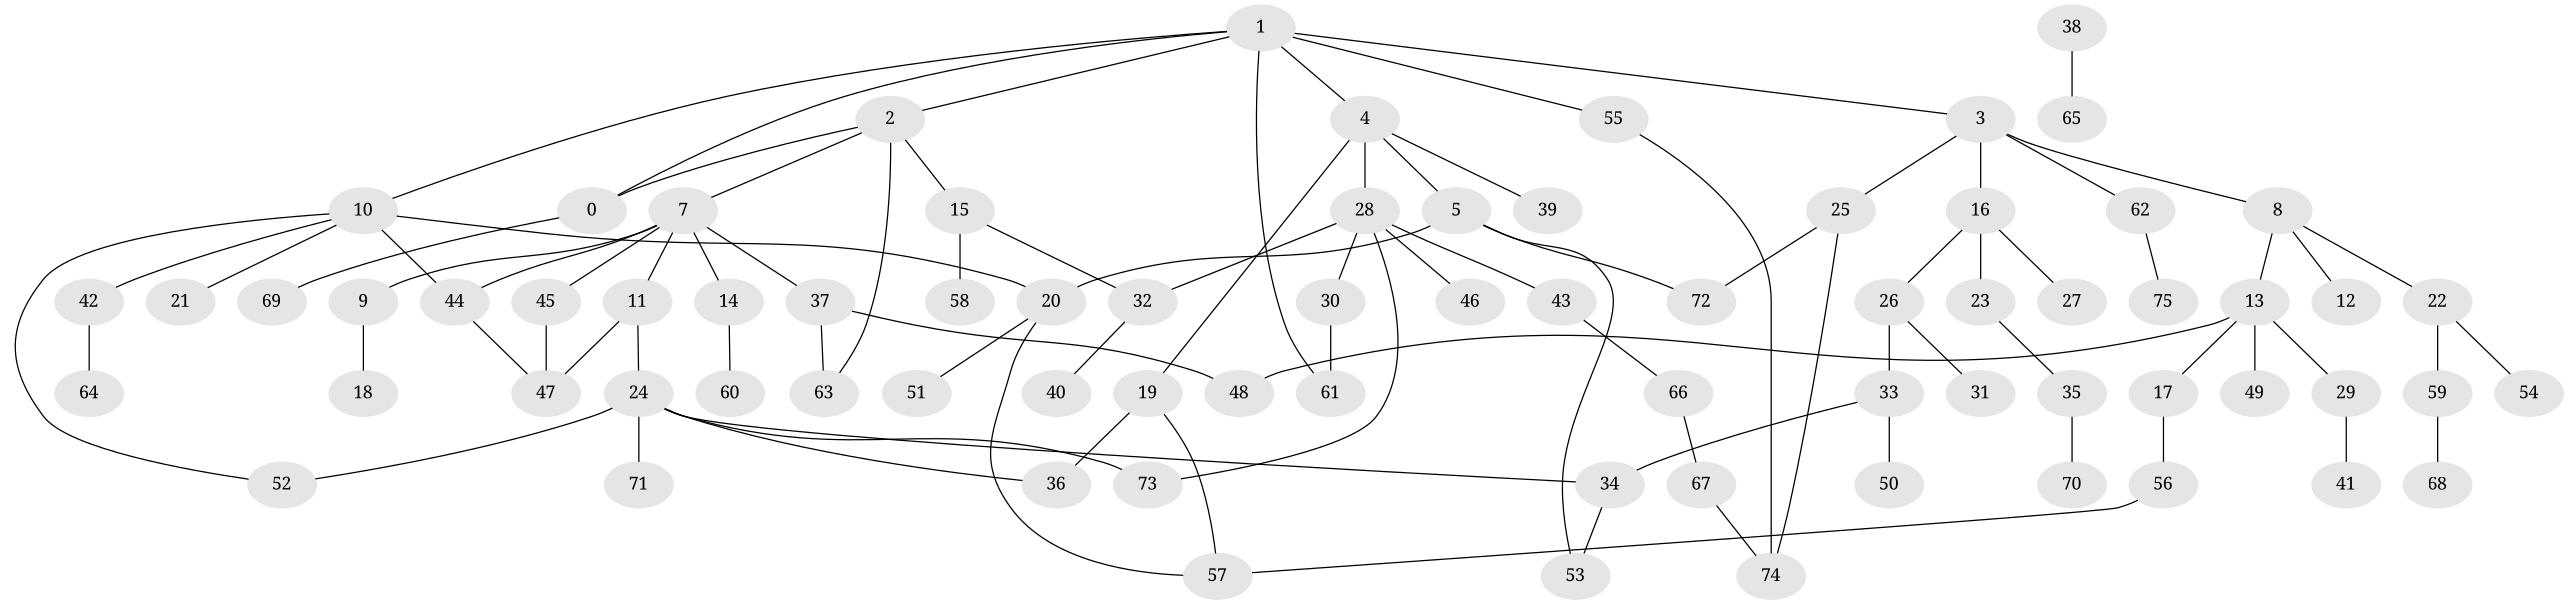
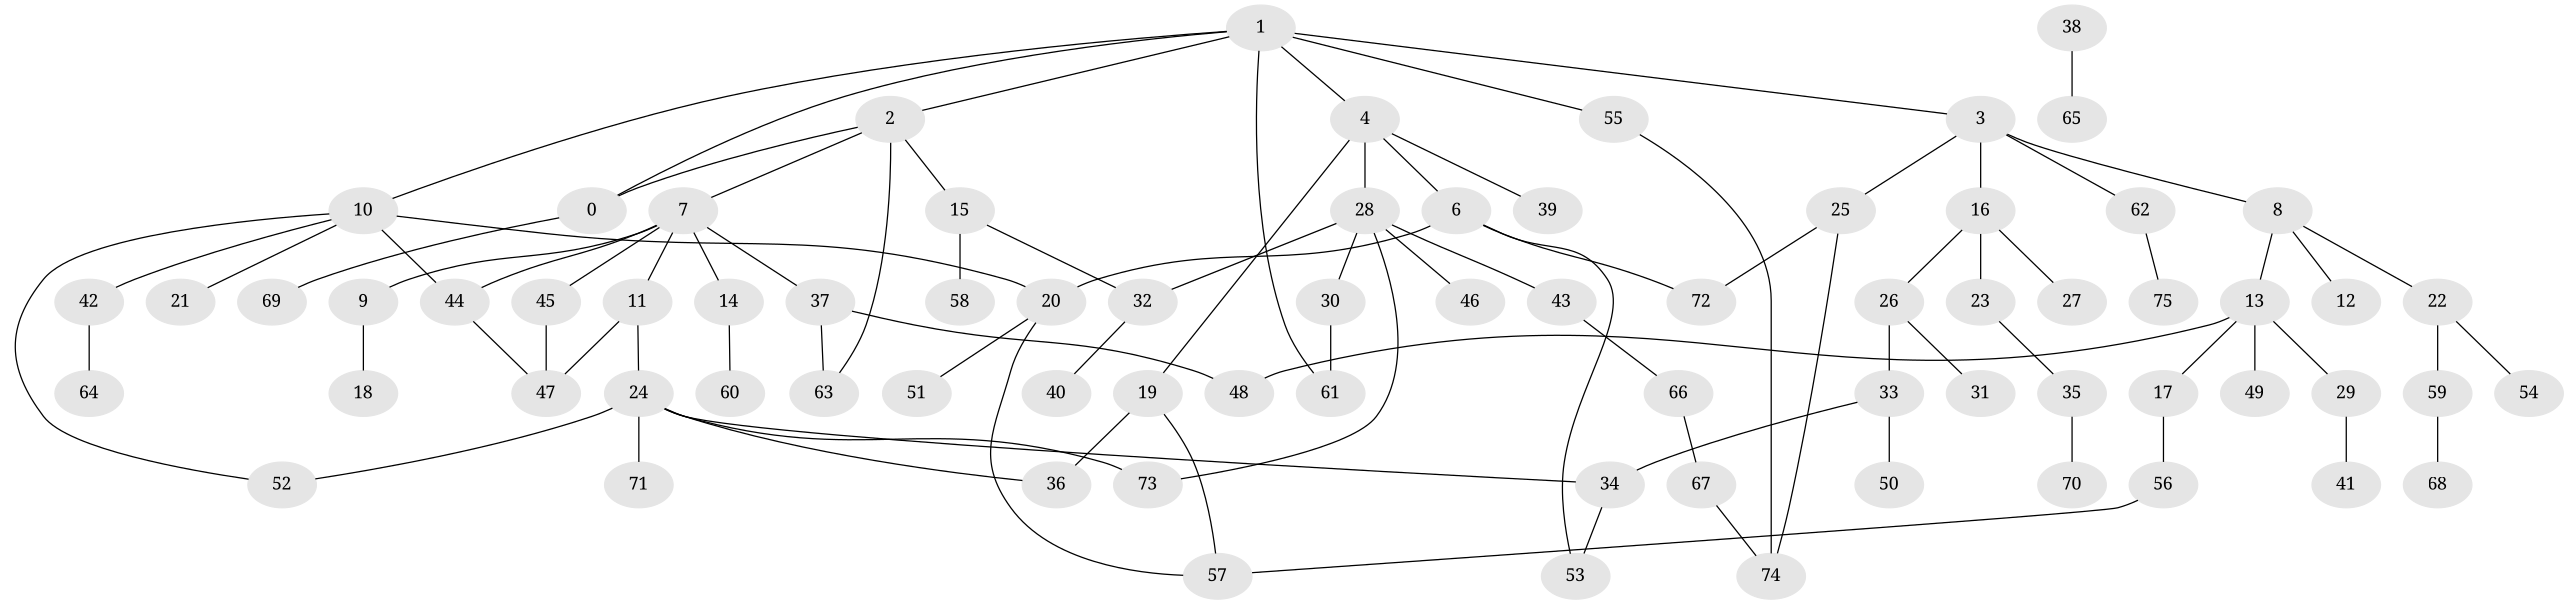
node "5": label "5" -> "6"
